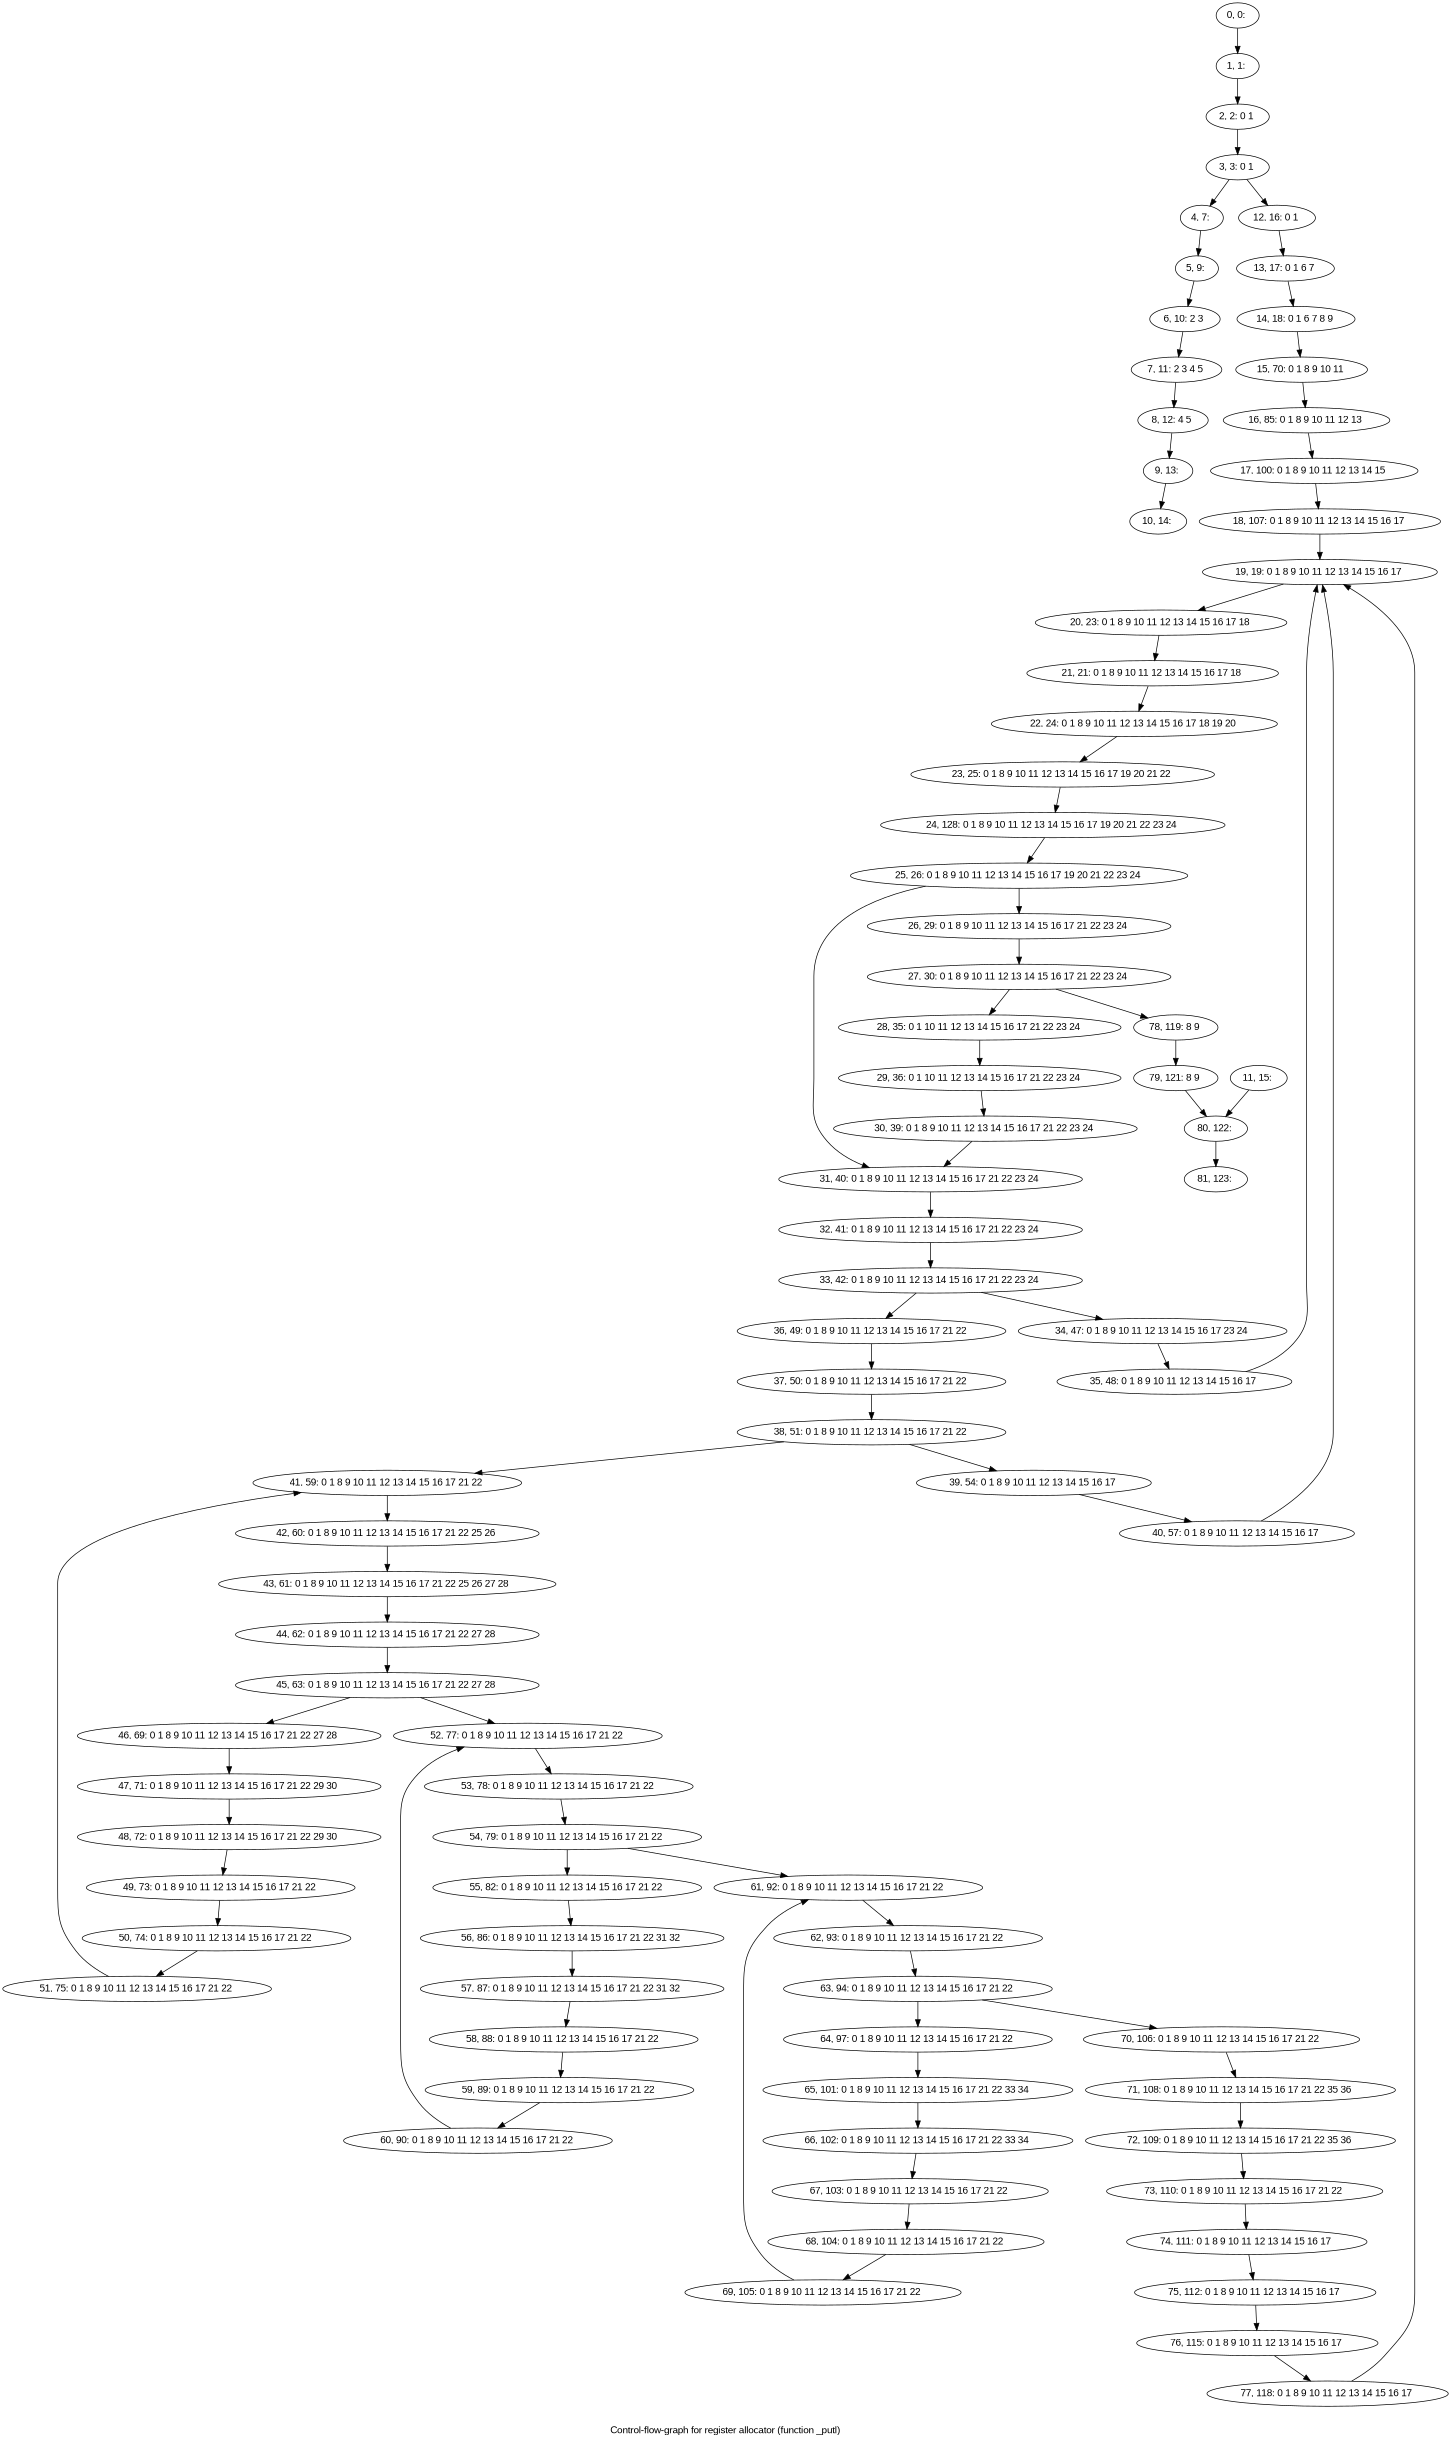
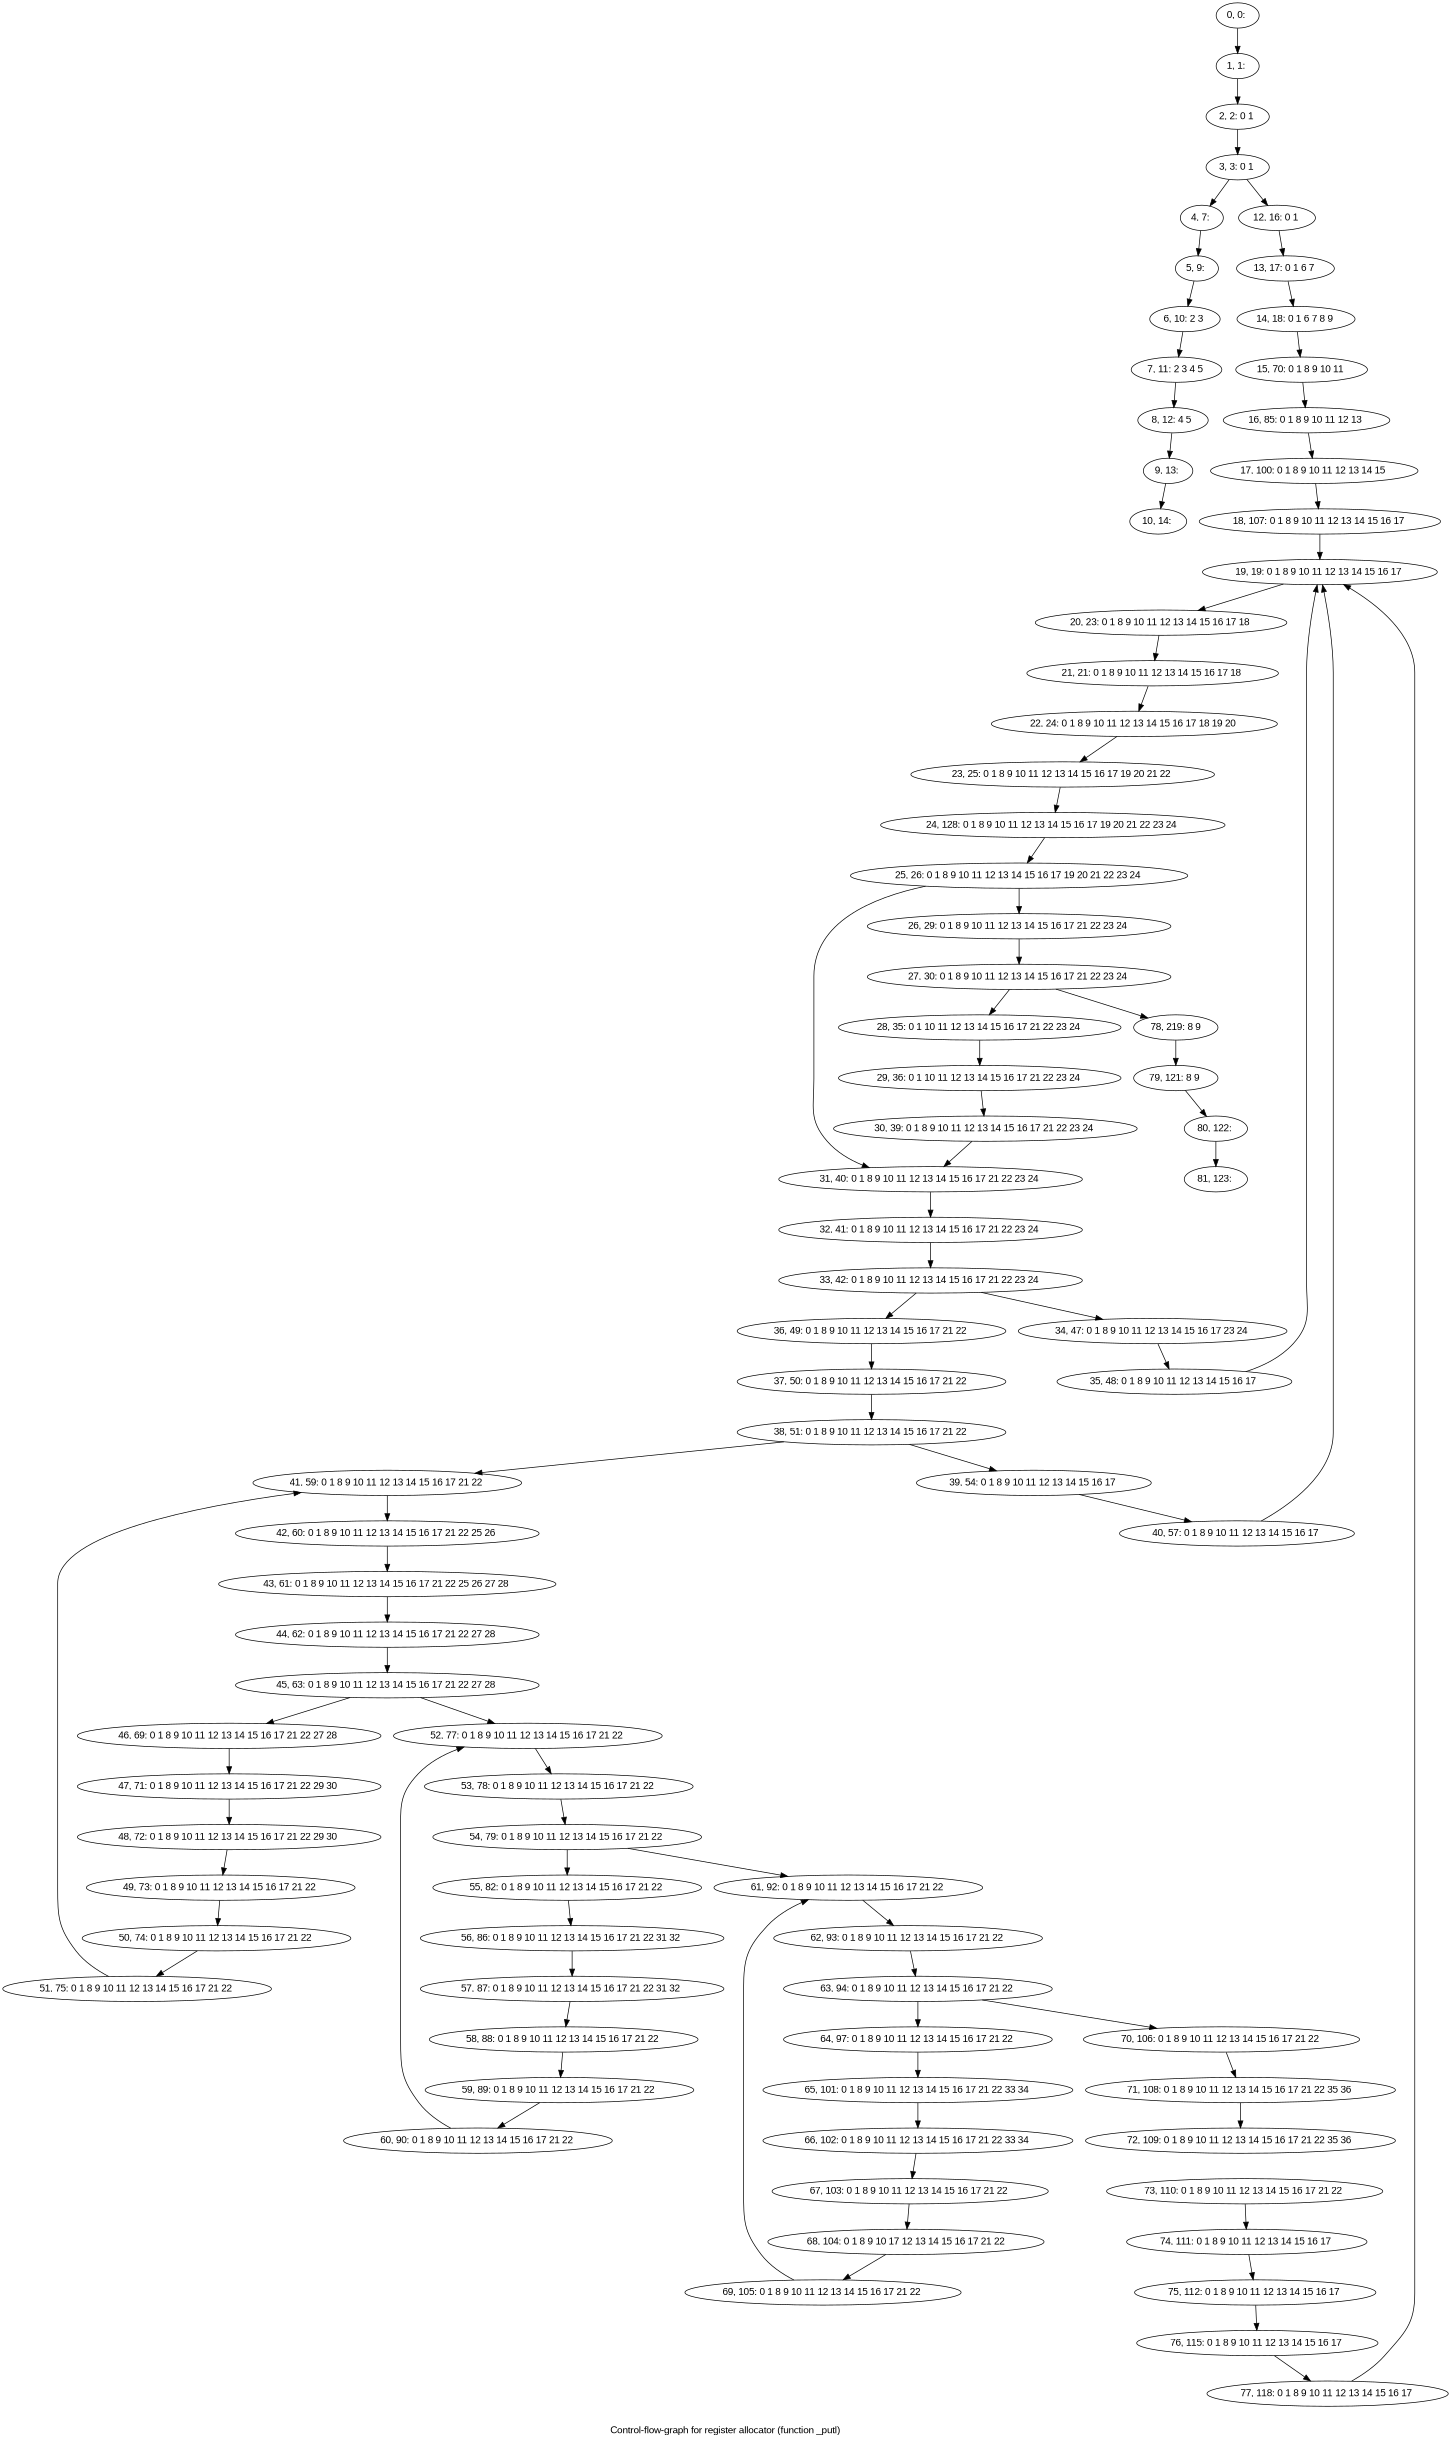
node "78, 119: 8 9": label "78, 119: 8 9" -> "78, 219: 8 9"
node "11, 15:": removed
edge "72, 109: 0 1 8 9 10 11 12 13 14 15 16 17 21 22 35 36" -> "73, 110: 0 1 8 9 10 11 12 13 14 15 16 17 21 22": removed
node "68, 104: 0 1 8 9 10 11 12 13 14 15 16 17 21 22": label "68, 104: 0 1 8 9 10 11 12 13 14 15 16 17 21 22" -> "68, 104: 0 1 8 9 10 17 12 13 14 15 16 17 21 22"
